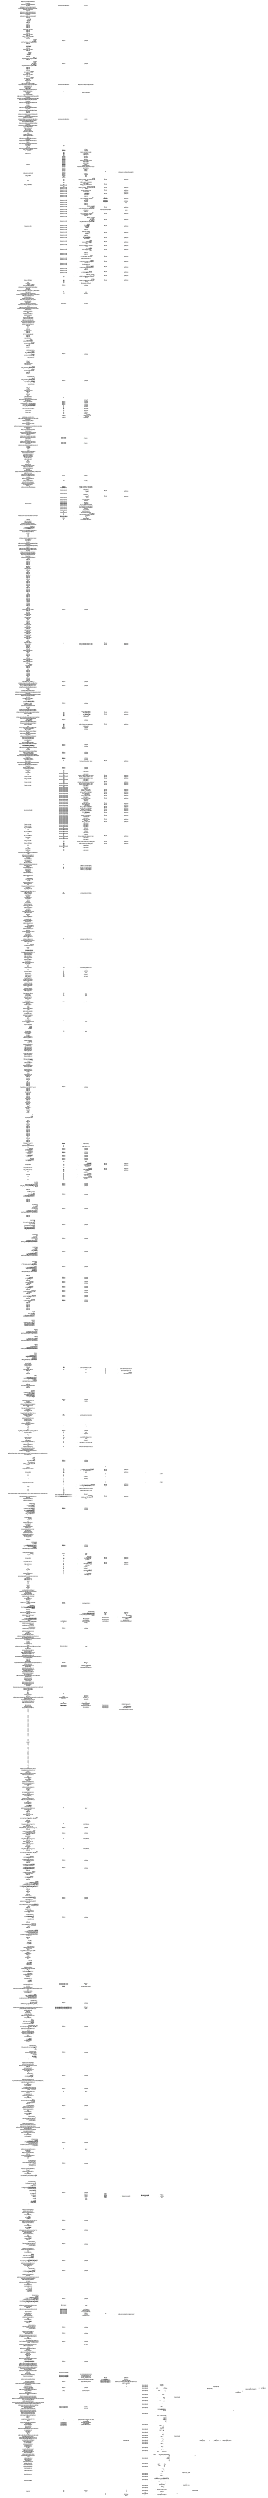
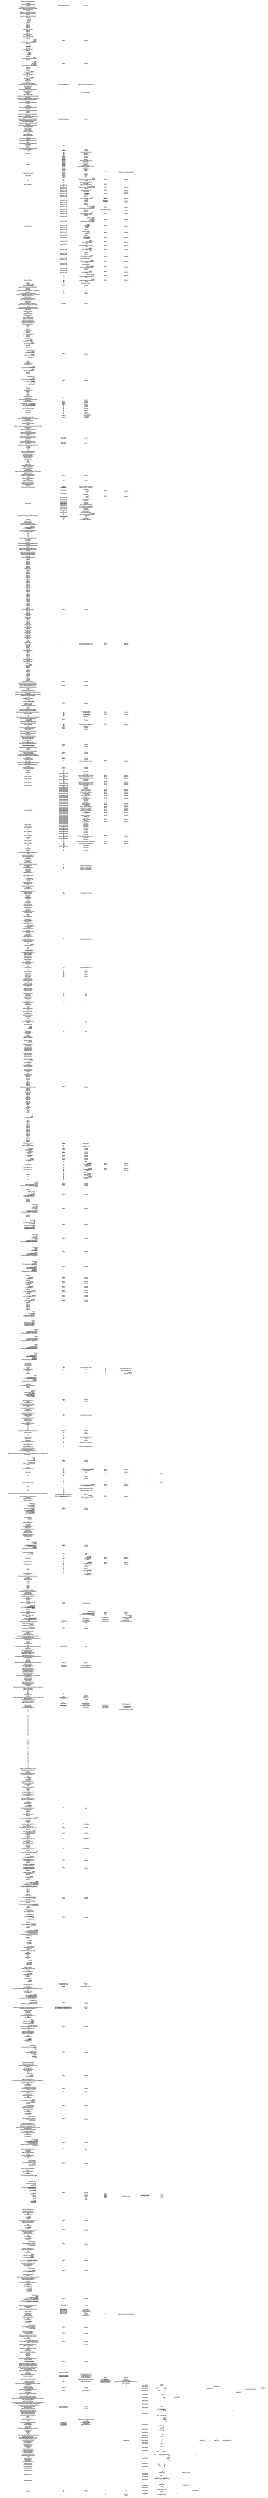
edge "WriteLiteral(''</td> <td> <a href='''')" -> "Write(Request.LinkTo(''/queues/'' + queue.Name))": now "HangFire.Web.Pages.QueuesPage" -> "Write(Request.LinkTo(''/queues/'' + queue.Name))"
